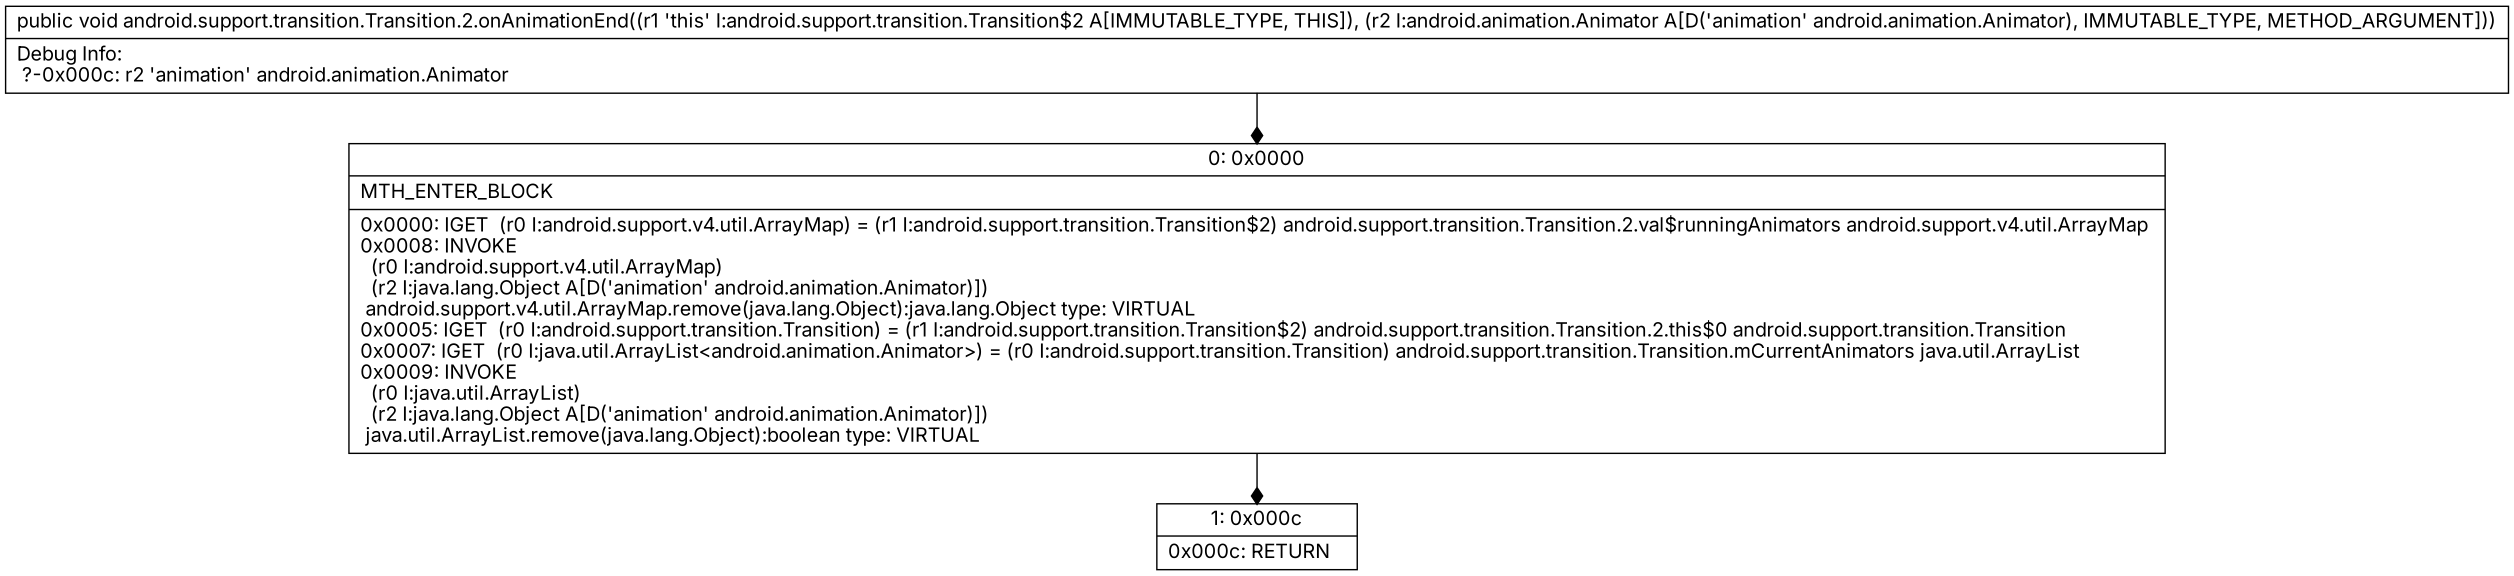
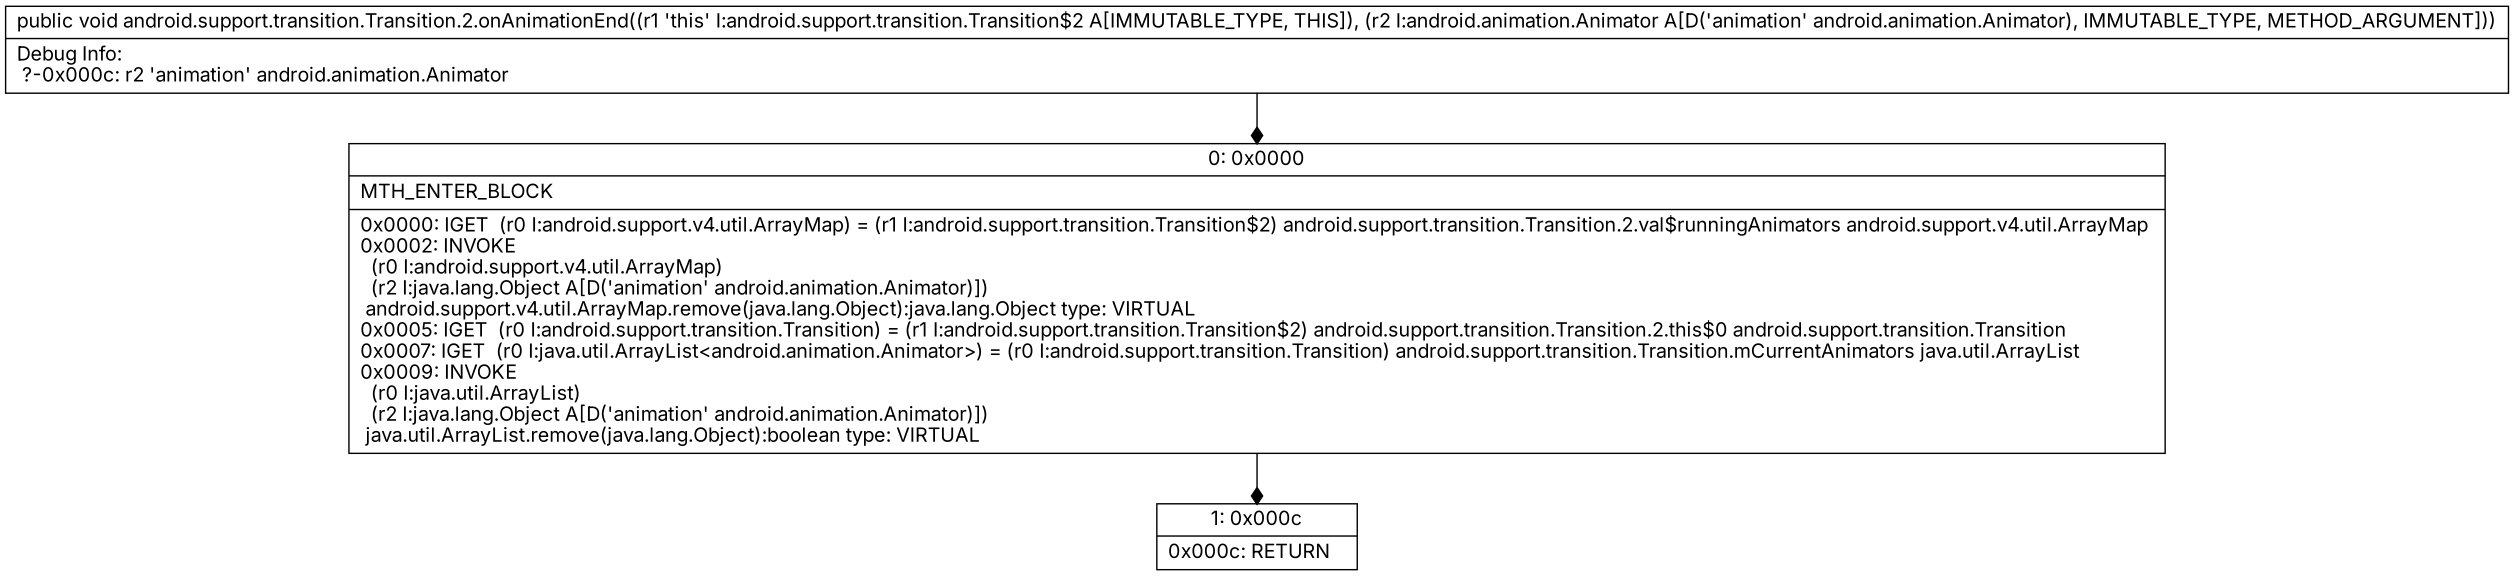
node "0: 0x0000": text "0x0008: INVOKE" -> "0x0002: INVOKE"
